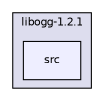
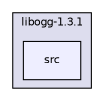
cluster "libogg-1.2.1": label "libogg-1.2.1" -> "libogg-1.3.1"
